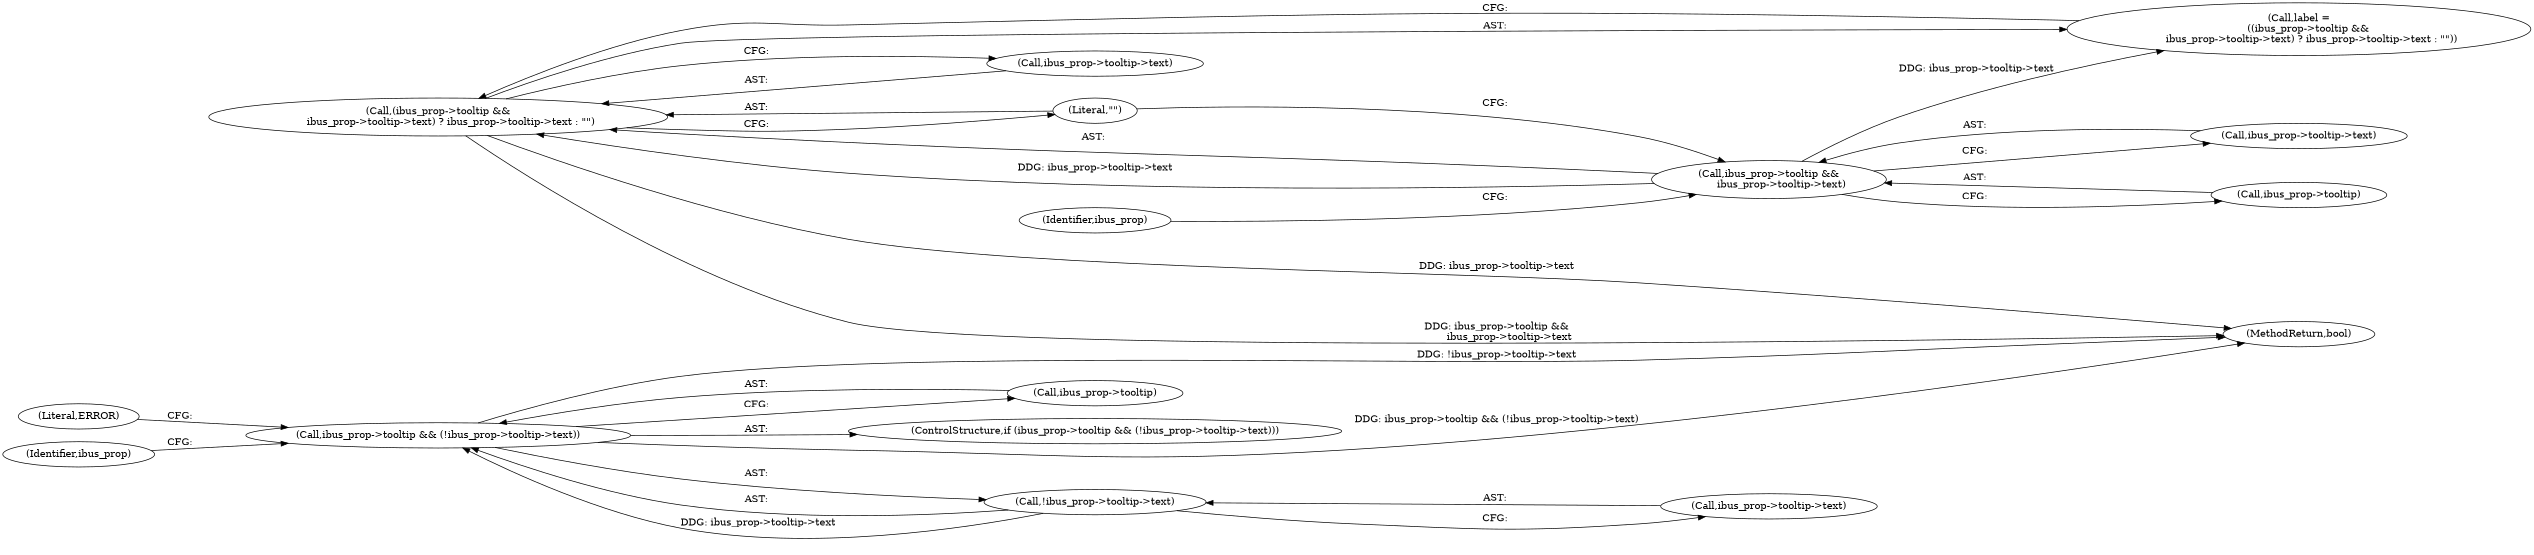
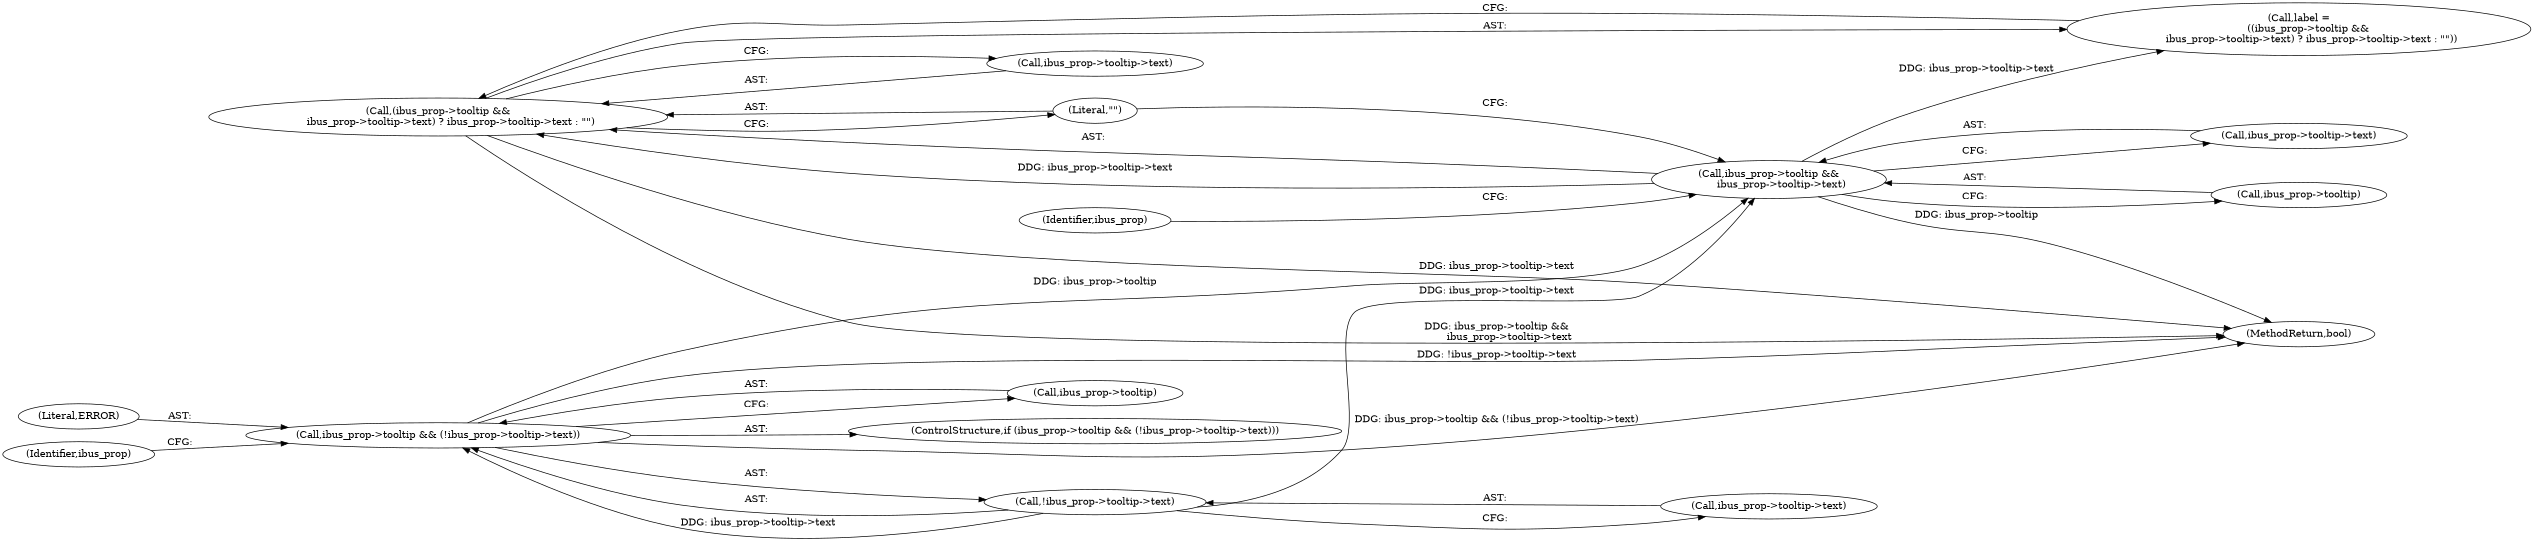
edge "(Call,ibus_prop->tooltip && ibus_prop->tooltip->text)" -> "(MethodReturn,bool)": added, label "DDG: ibus_prop->tooltip"
edge "(Call,ibus_prop->tooltip && (!ibus_prop->tooltip->text))" -> "(Call,ibus_prop->tooltip && ibus_prop->tooltip->text)": added, label "DDG: ibus_prop->tooltip"
edge "(Call,!ibus_prop->tooltip->text)" -> "(Call,ibus_prop->tooltip && ibus_prop->tooltip->text)": added, label "DDG: ibus_prop->tooltip->text"
edge "(Literal,ERROR)" -> "(Call,ibus_prop->tooltip && (!ibus_prop->tooltip->text))": label "CFG: " -> "AST: "
